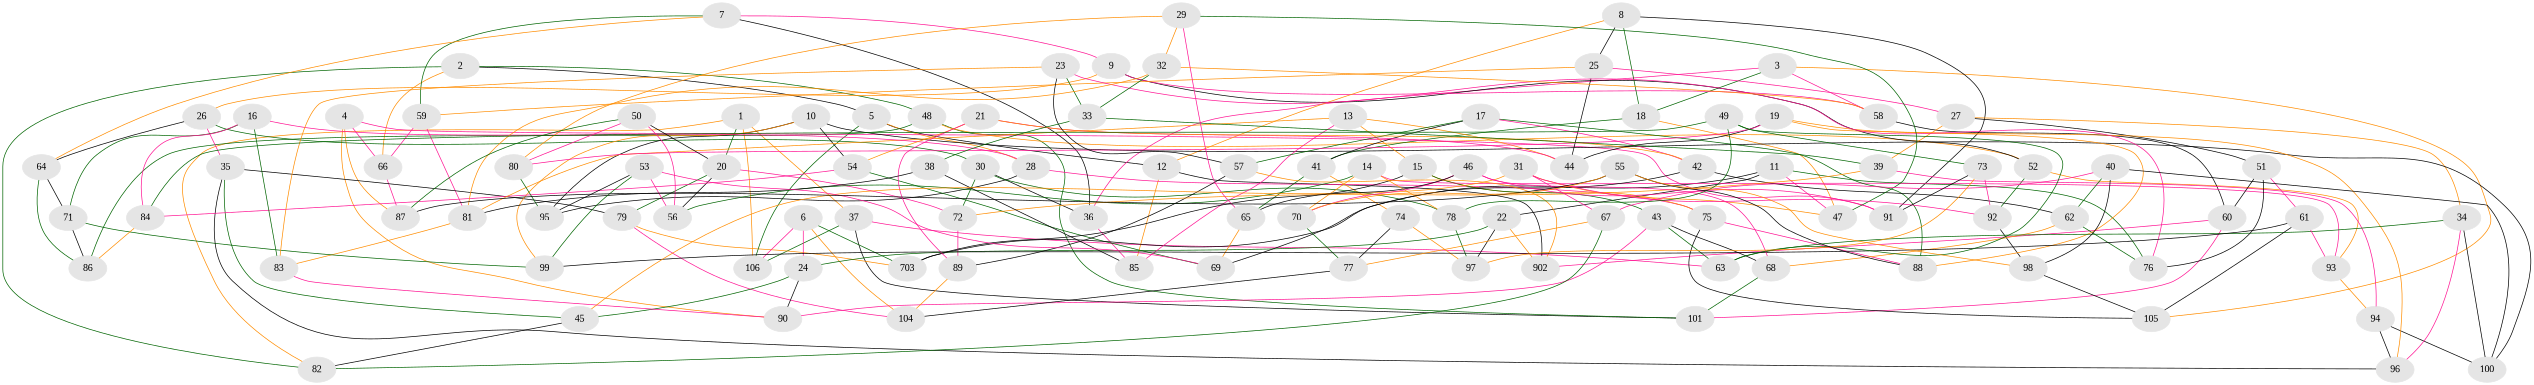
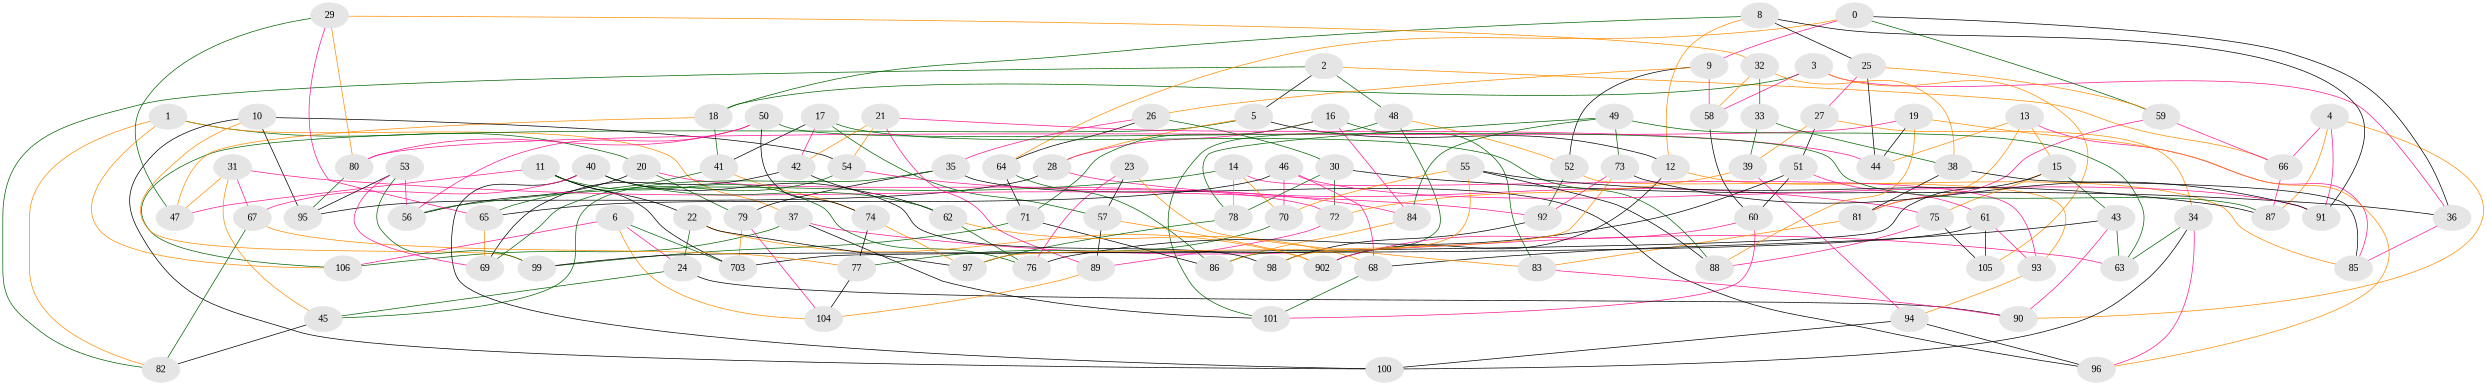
node "7": label "7" -> "0"
edge "32" -- "81": now "32" -- "38"
edge "23" -- "33": removed
edge "50" -- "20": now "50" -- "74"
edge "98" -- "105": removed
